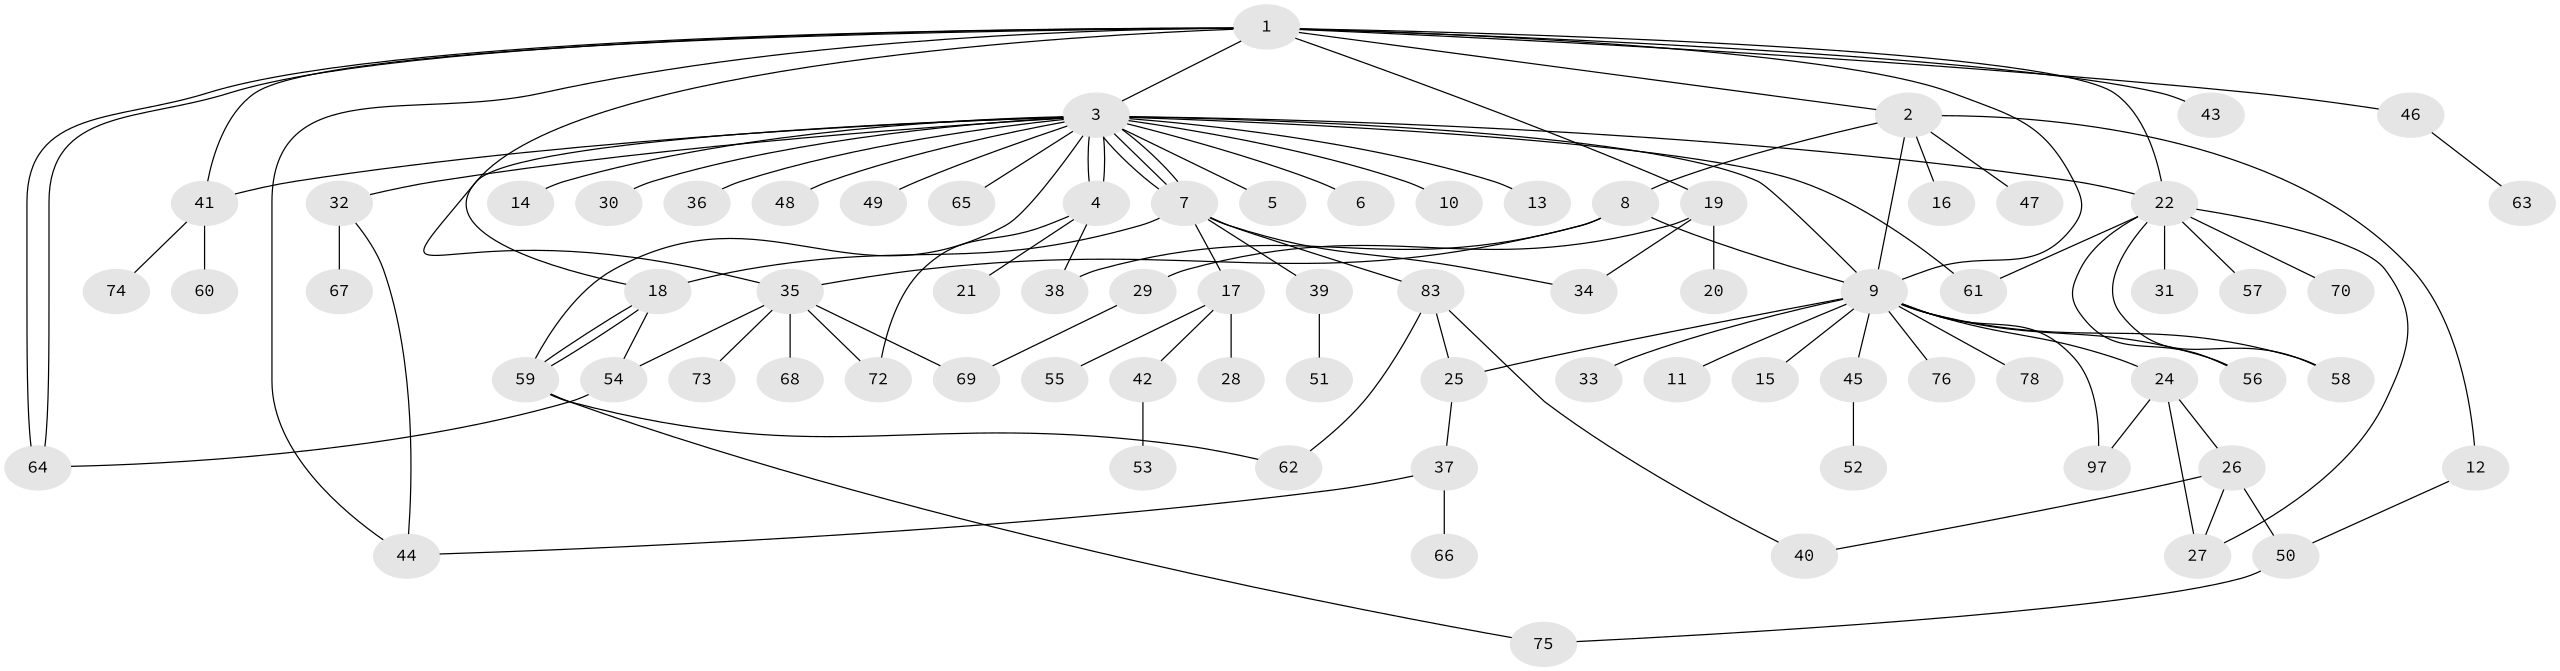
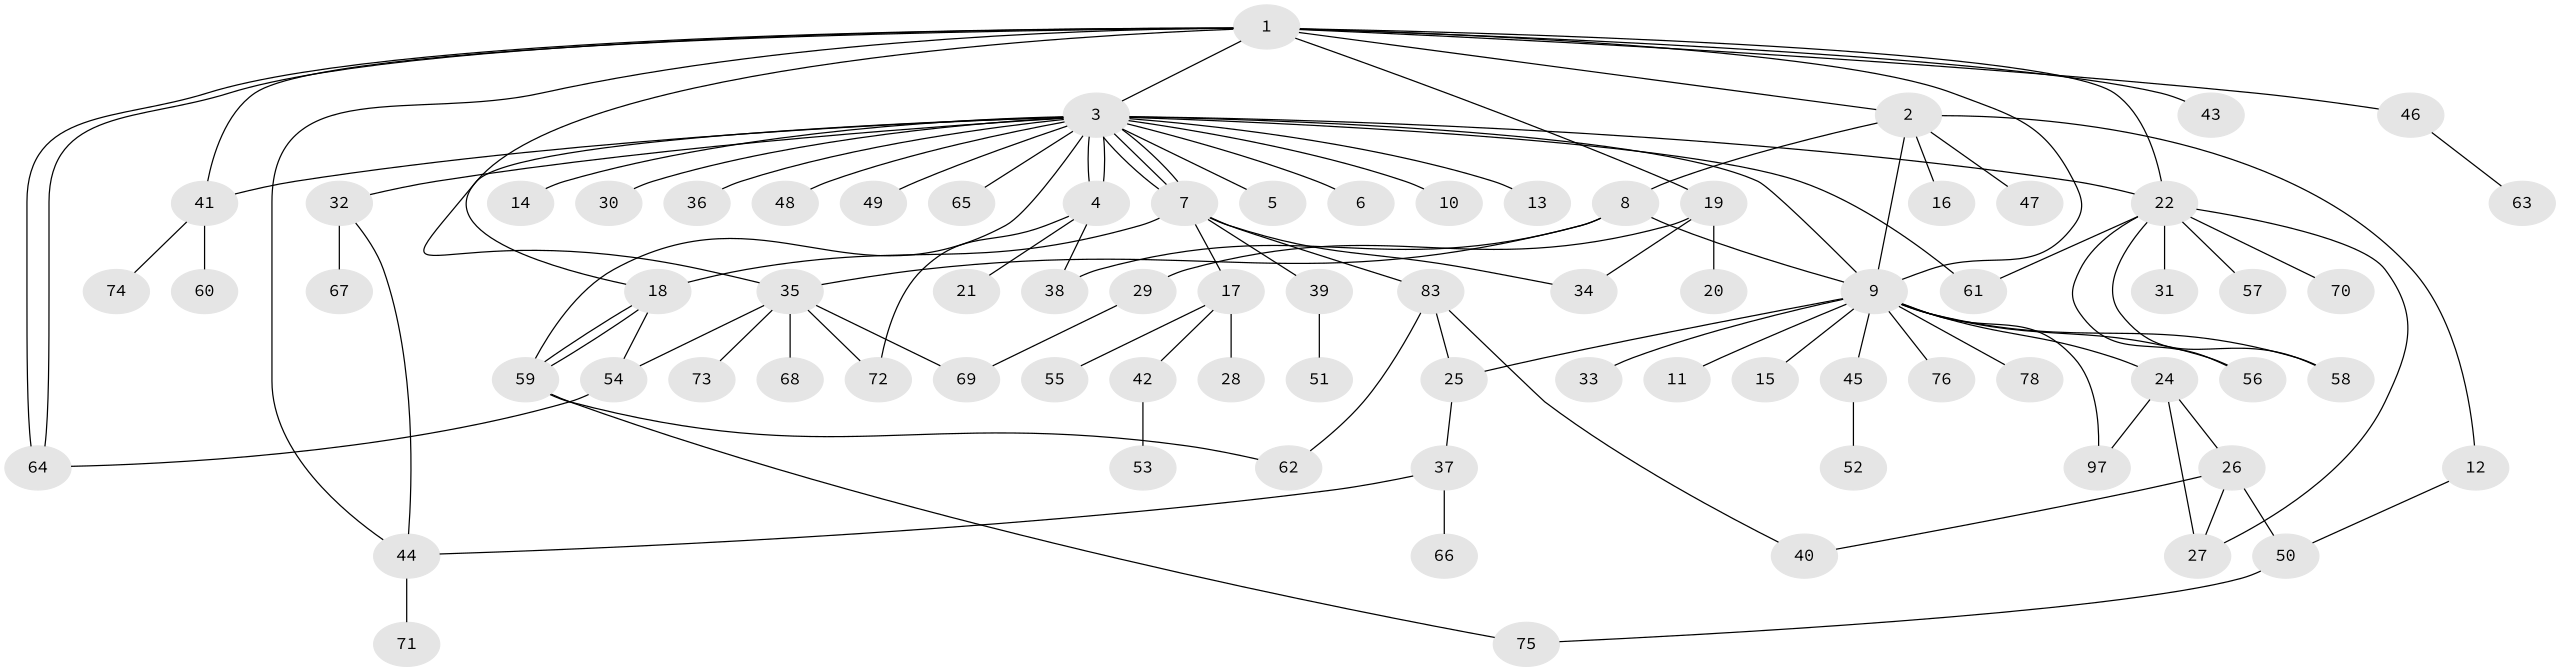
node "71": added
